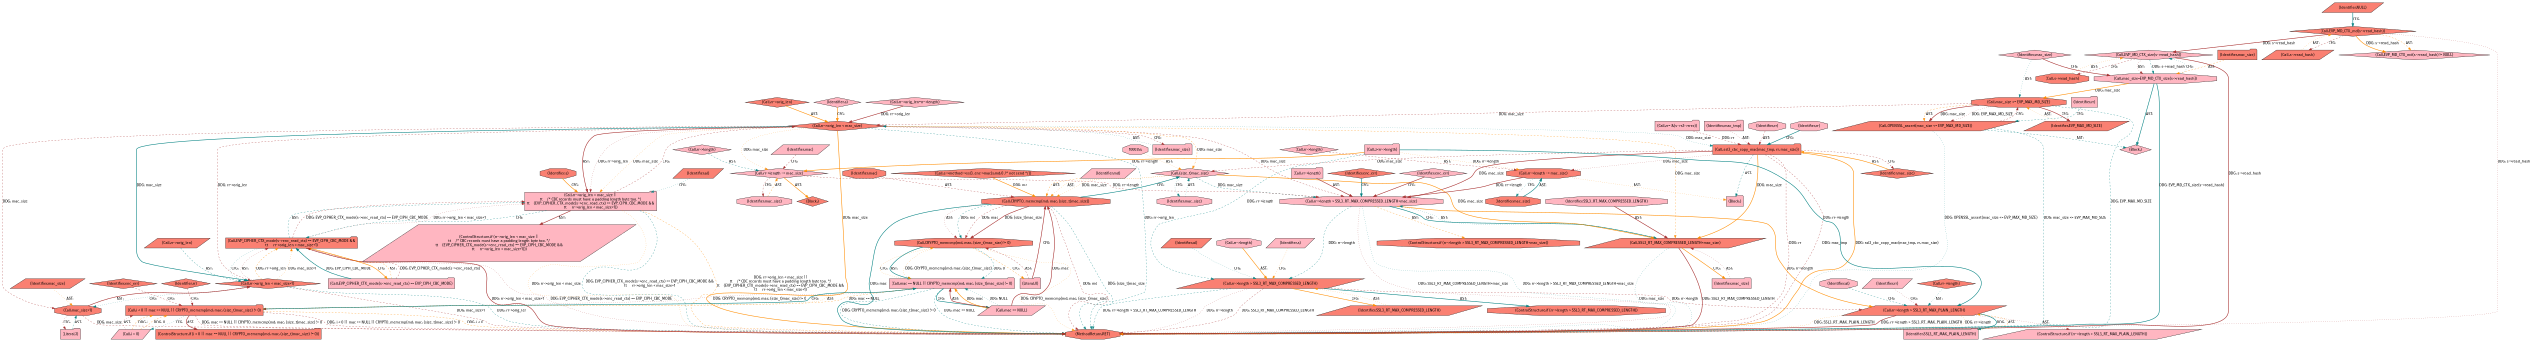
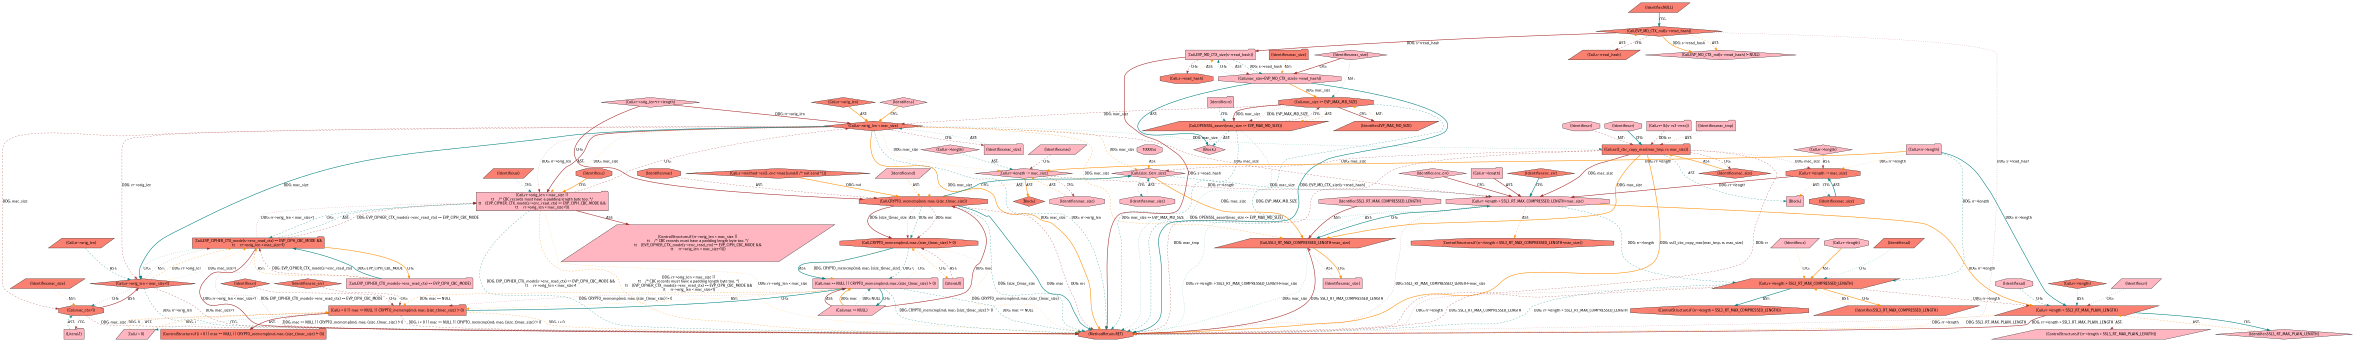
node "(Call,EVP_MD_CTX_size(s->read_hash))": shape diamond -> folder
node "(Call,(size_t)mac_size)": label "(Call,(size_t)mac_size)" -> "(Call,(size_t)err_size)"
edge "(Literal,0)" -> "(Call,CRYPTO_memcmp(md, mac, (size_t)mac_size))": now "(Call,rr->orig_len=rr->length)" -> "(Call,CRYPTO_memcmp(md, mac, (size_t)mac_size))"
node "(Call,mac_size+1)": label "(Call,mac_size+1)" -> "(Call,mac_cbc+1)"
edge "(Call,rr->length > SSL3_RT_MAX_PLAIN_LENGTH)" -> "(Identifier,SSL3_RT_MAX_PLAIN_LENGTH)": label "DDG: " -> "CFG: "
node "(Identifier,SSL3_RT_MAX_PLAIN_LENGTH)": shape folder -> diamond
